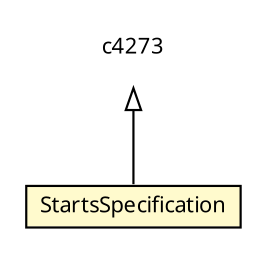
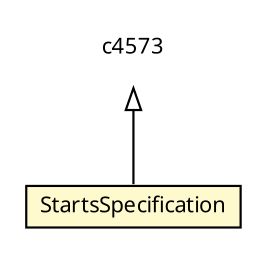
node "c4273": label "c4273" -> "c4573"
